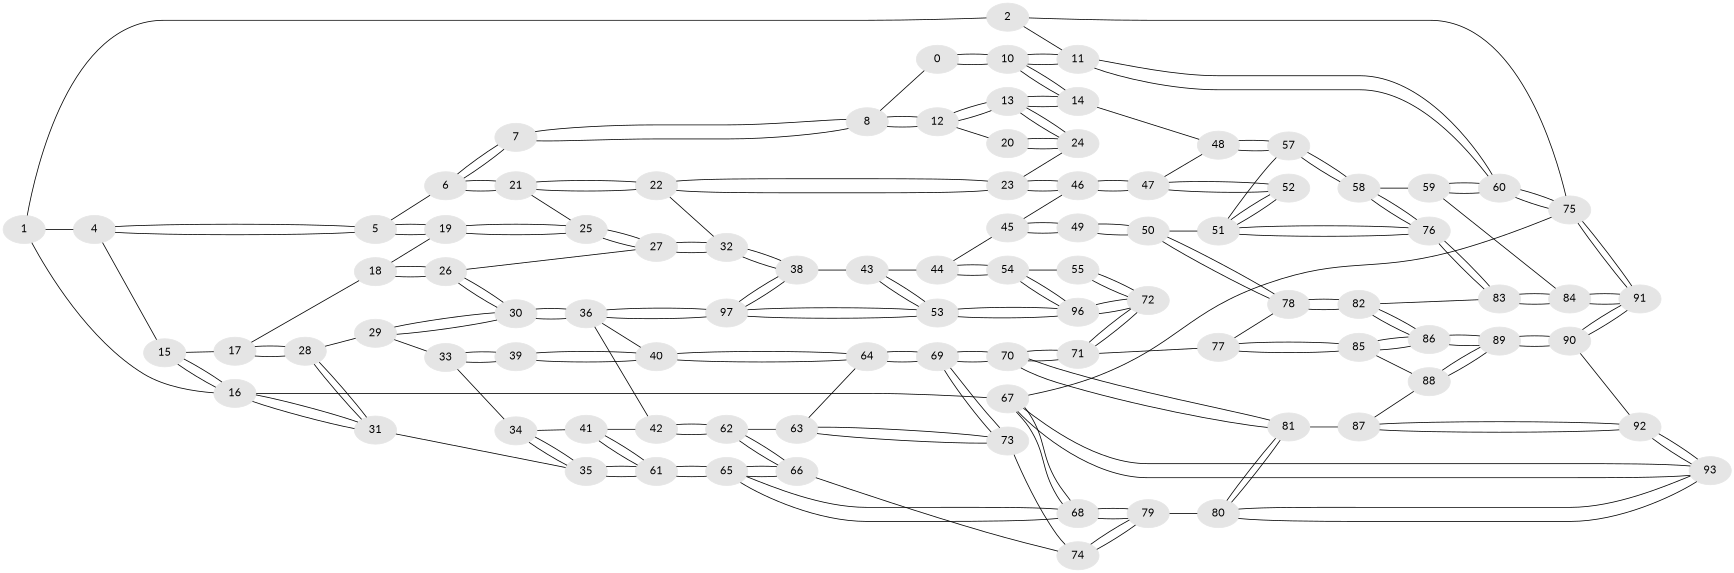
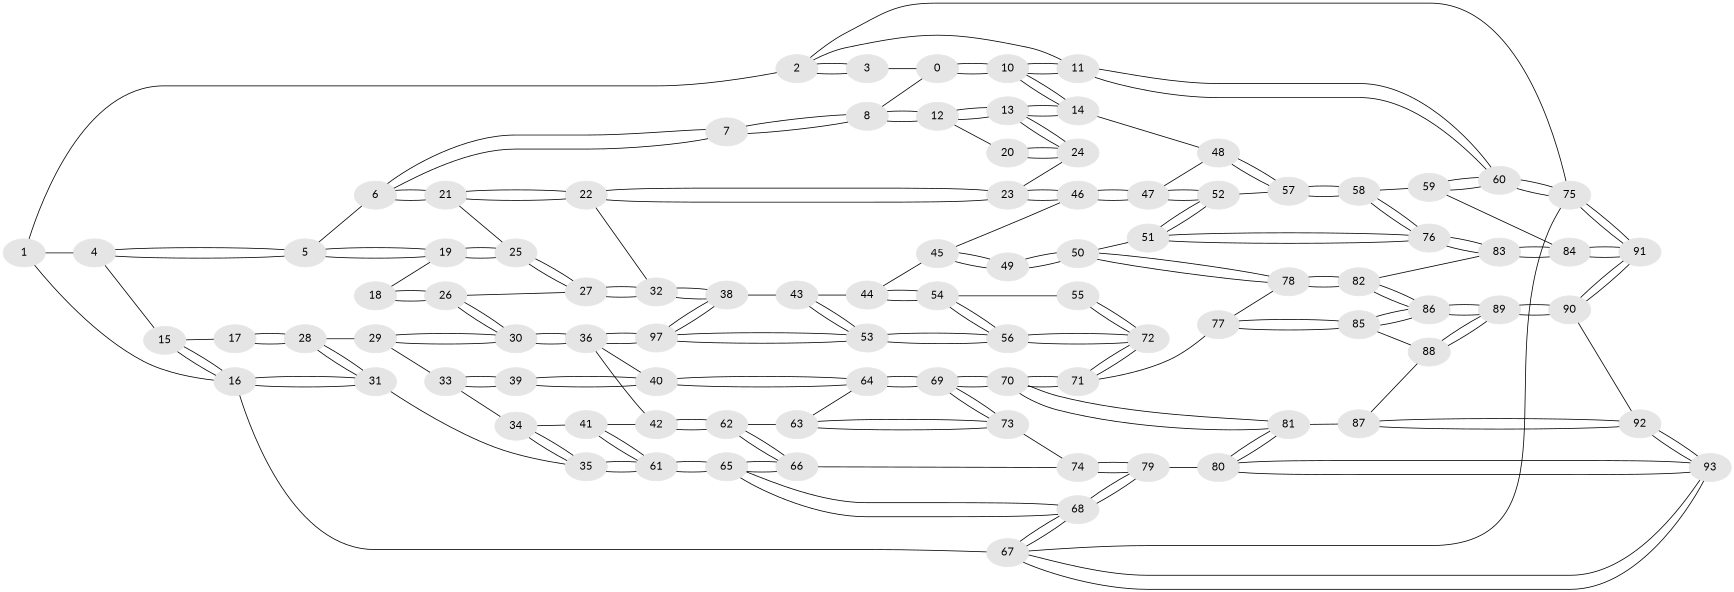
node "3": added
edge "57" -- "51": now "57" -- "52"
edge "18" -- "17": removed
node "96": label "96" -> "56"
